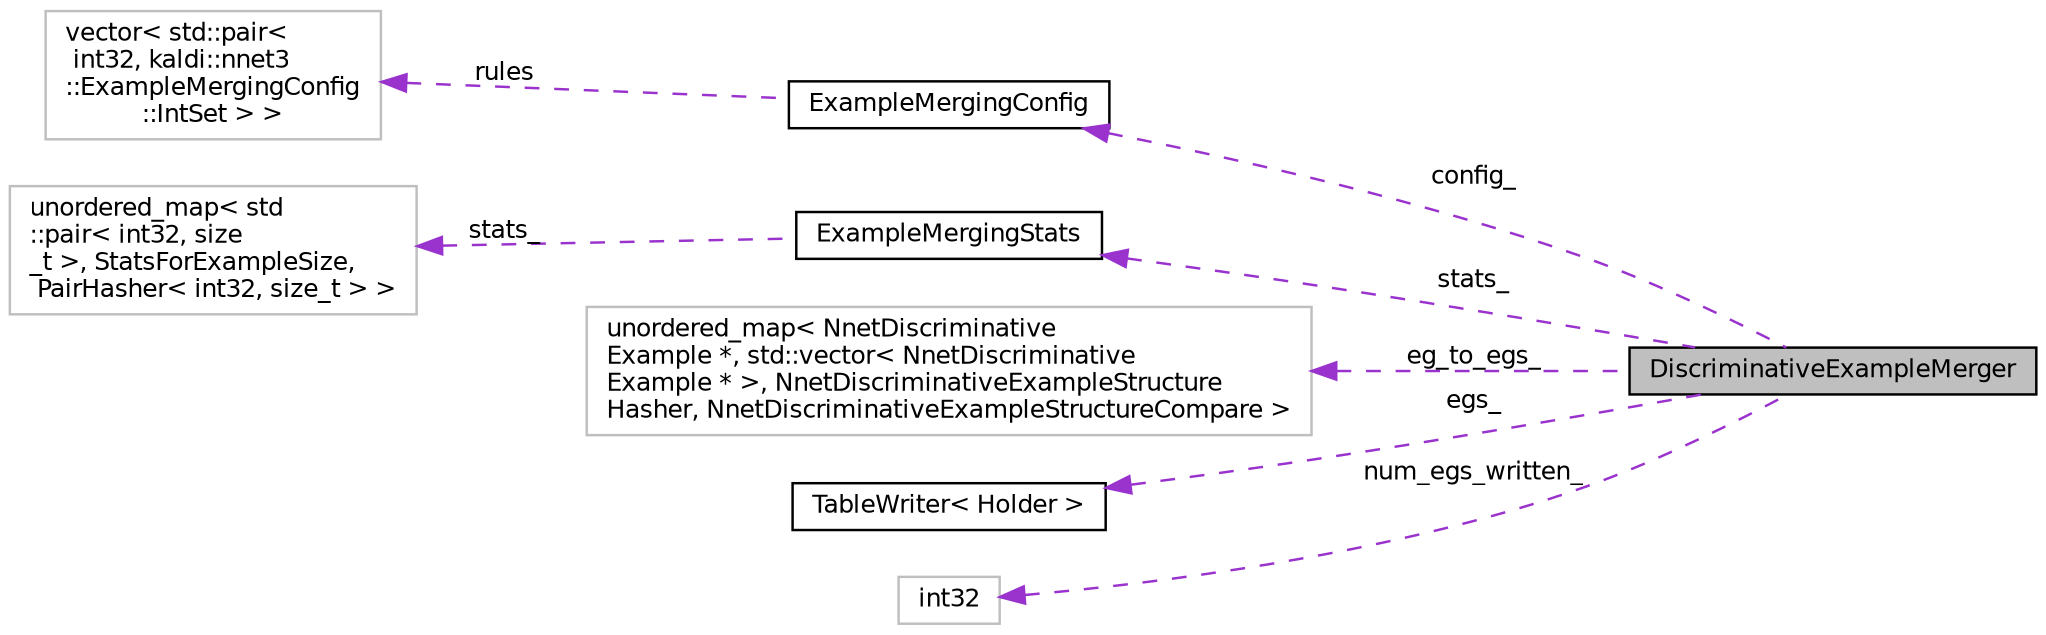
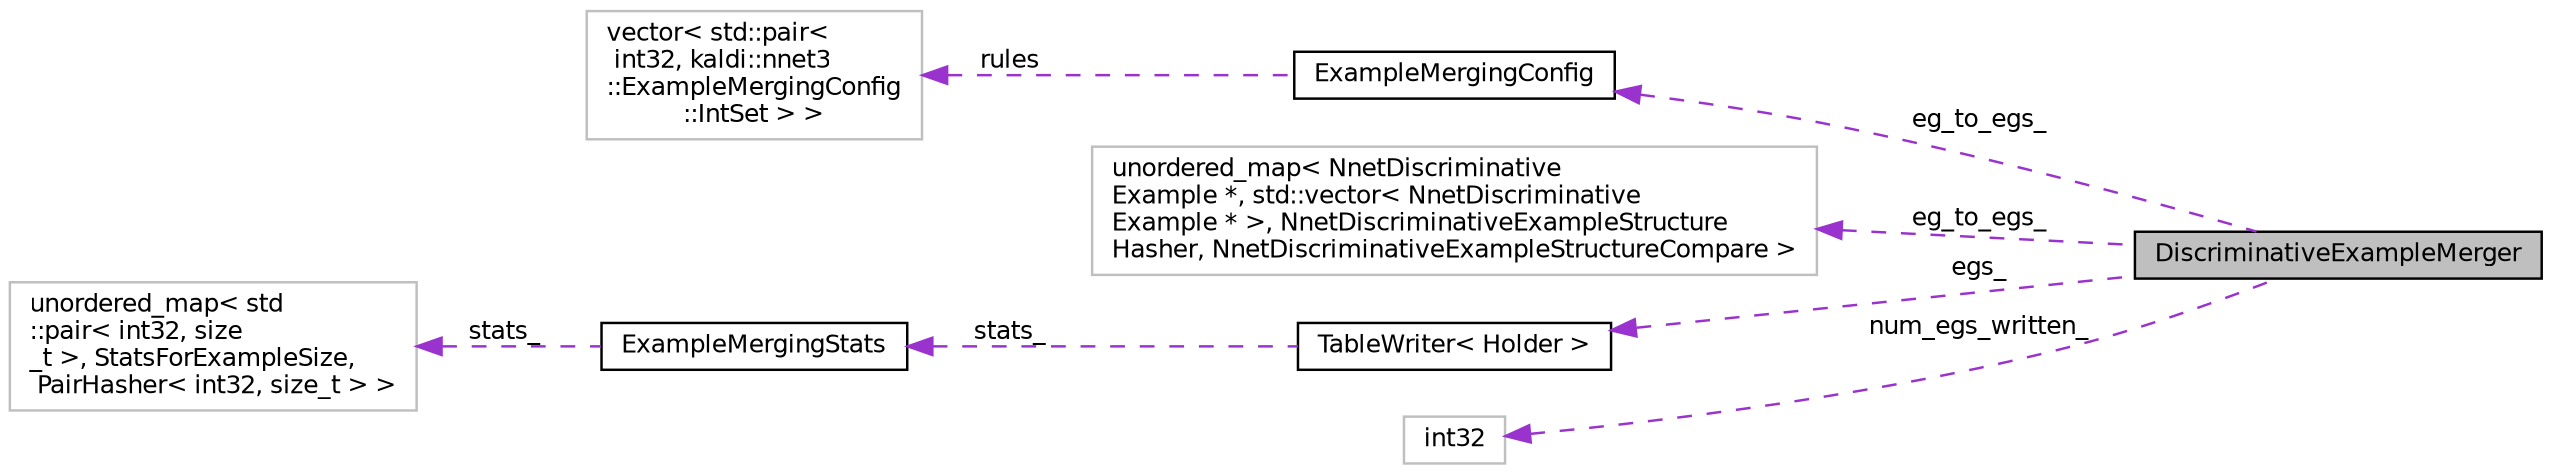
edge "DiscriminativeExampleMerger" -> "ExampleMergingConfig": label " config_" -> " eg_to_egs_"
edge "DiscriminativeExampleMerger" -> "ExampleMergingStats": now "TableWriter< Holder >" -> "ExampleMergingStats"
